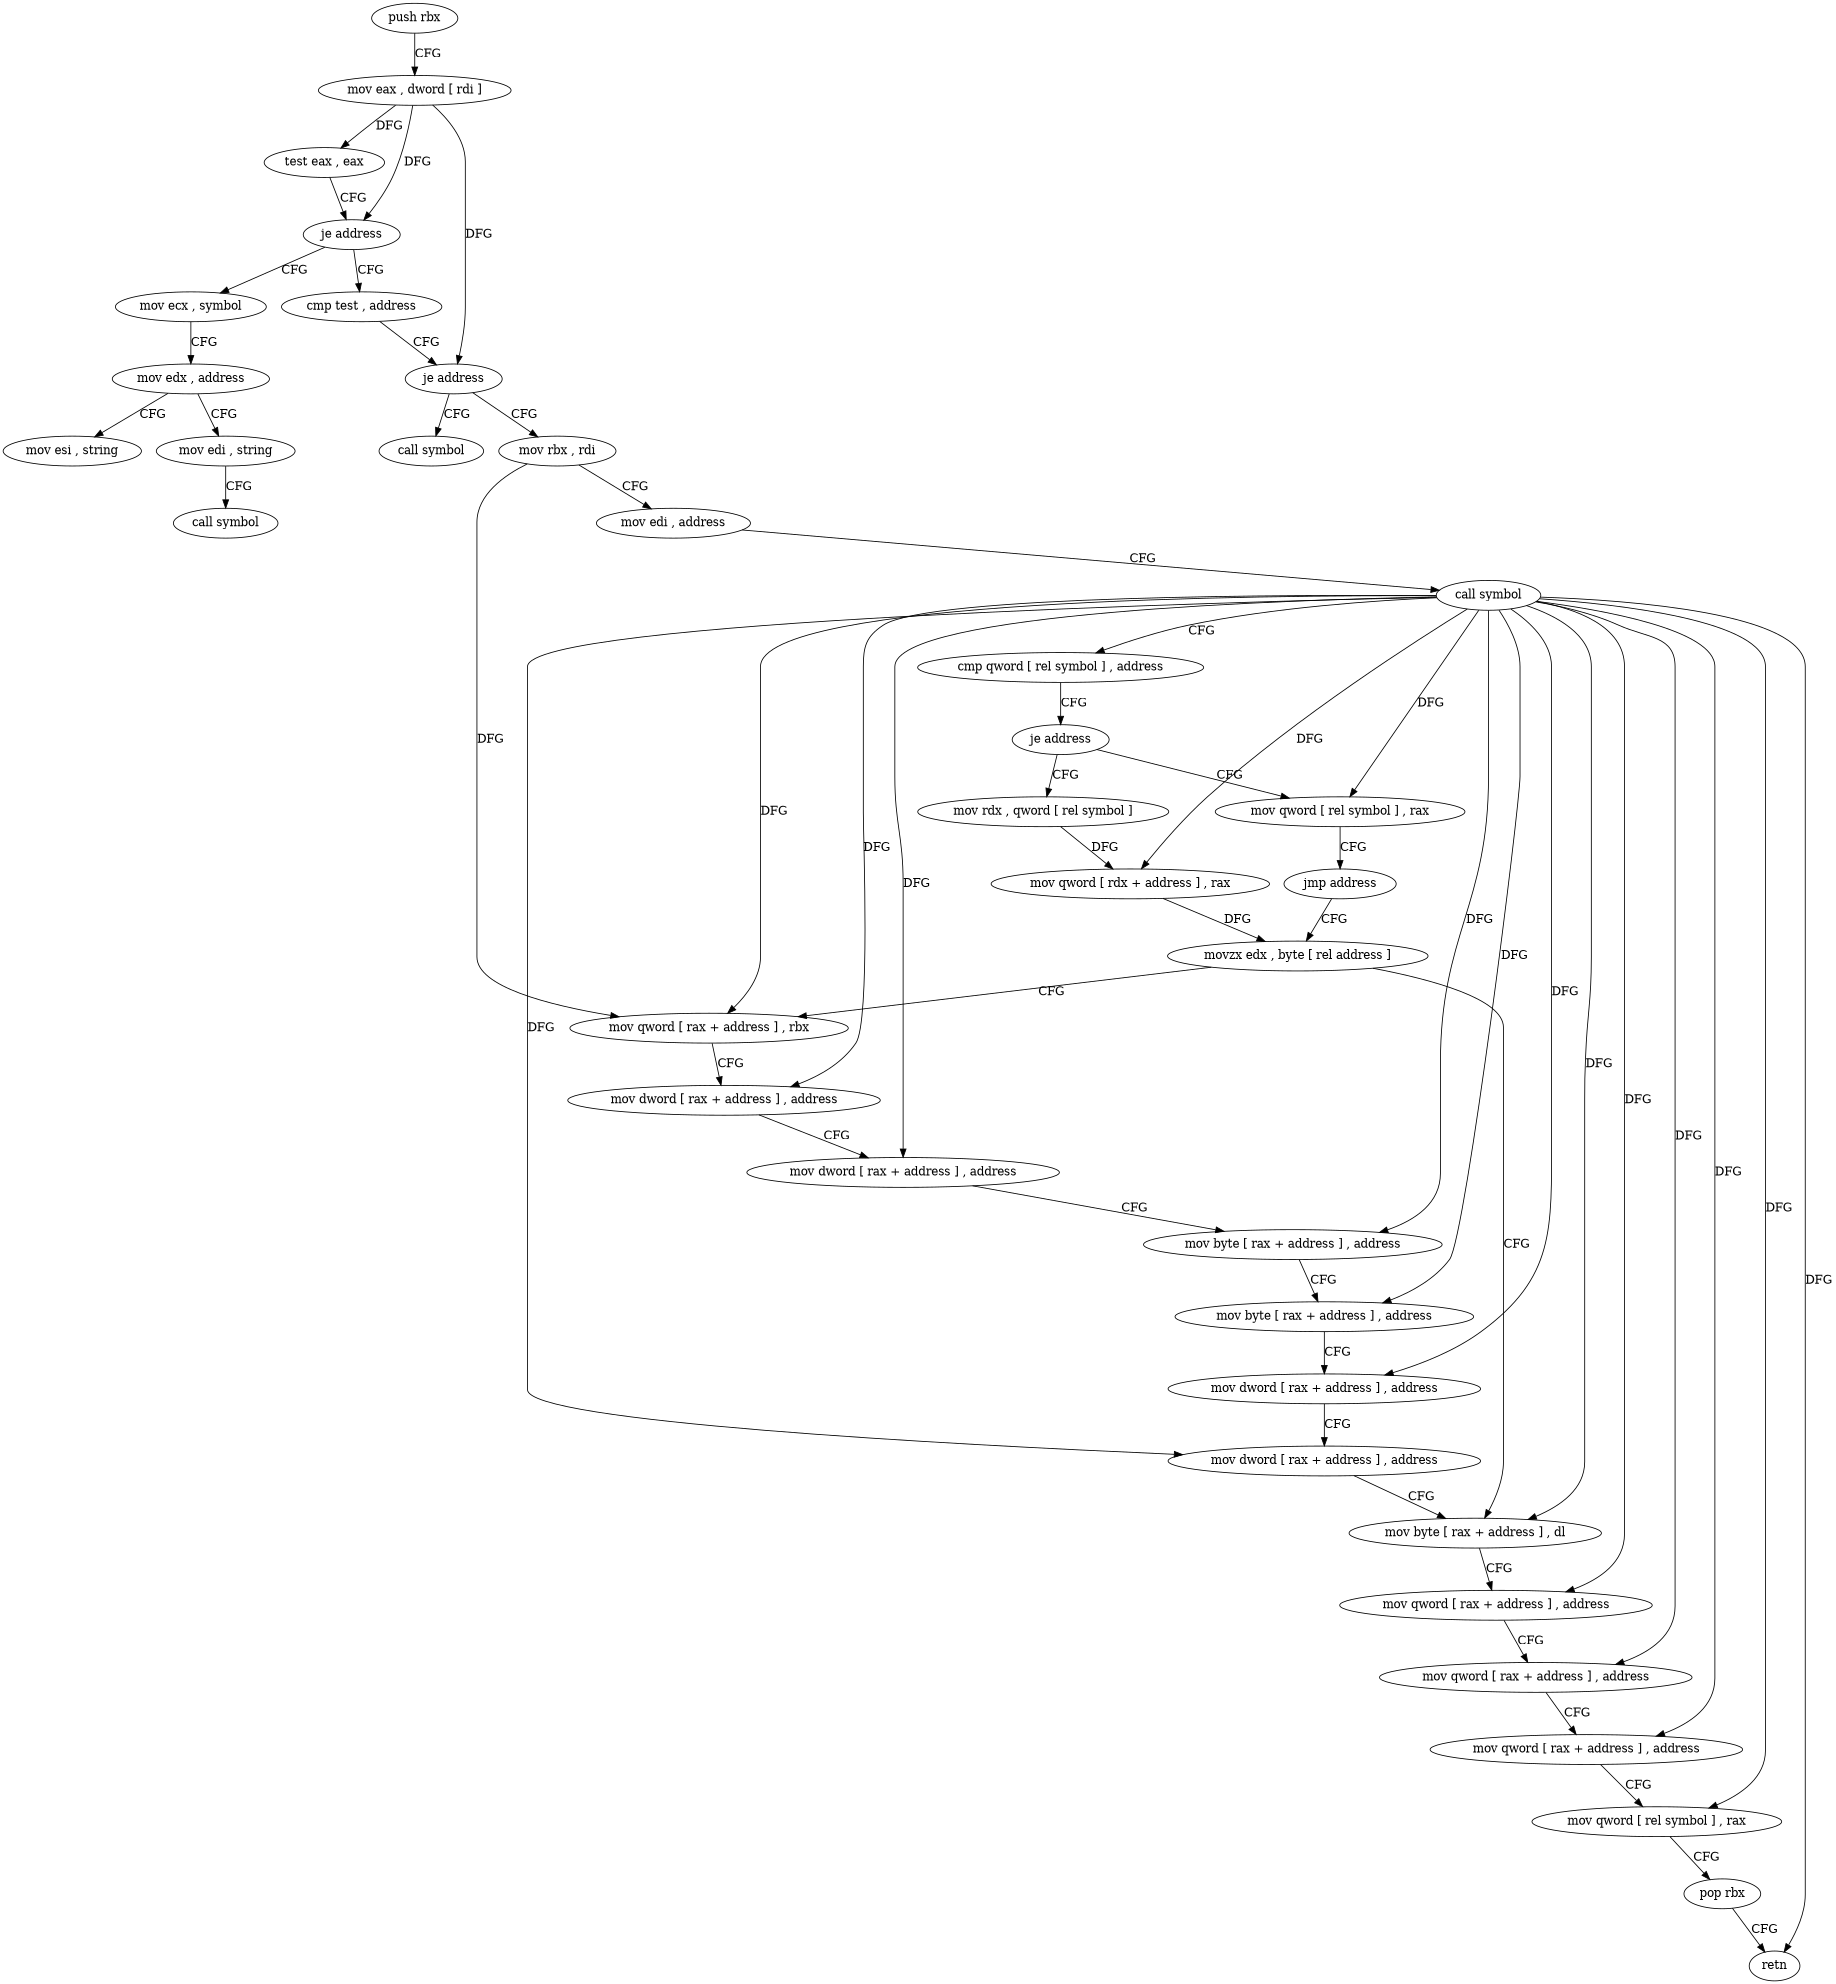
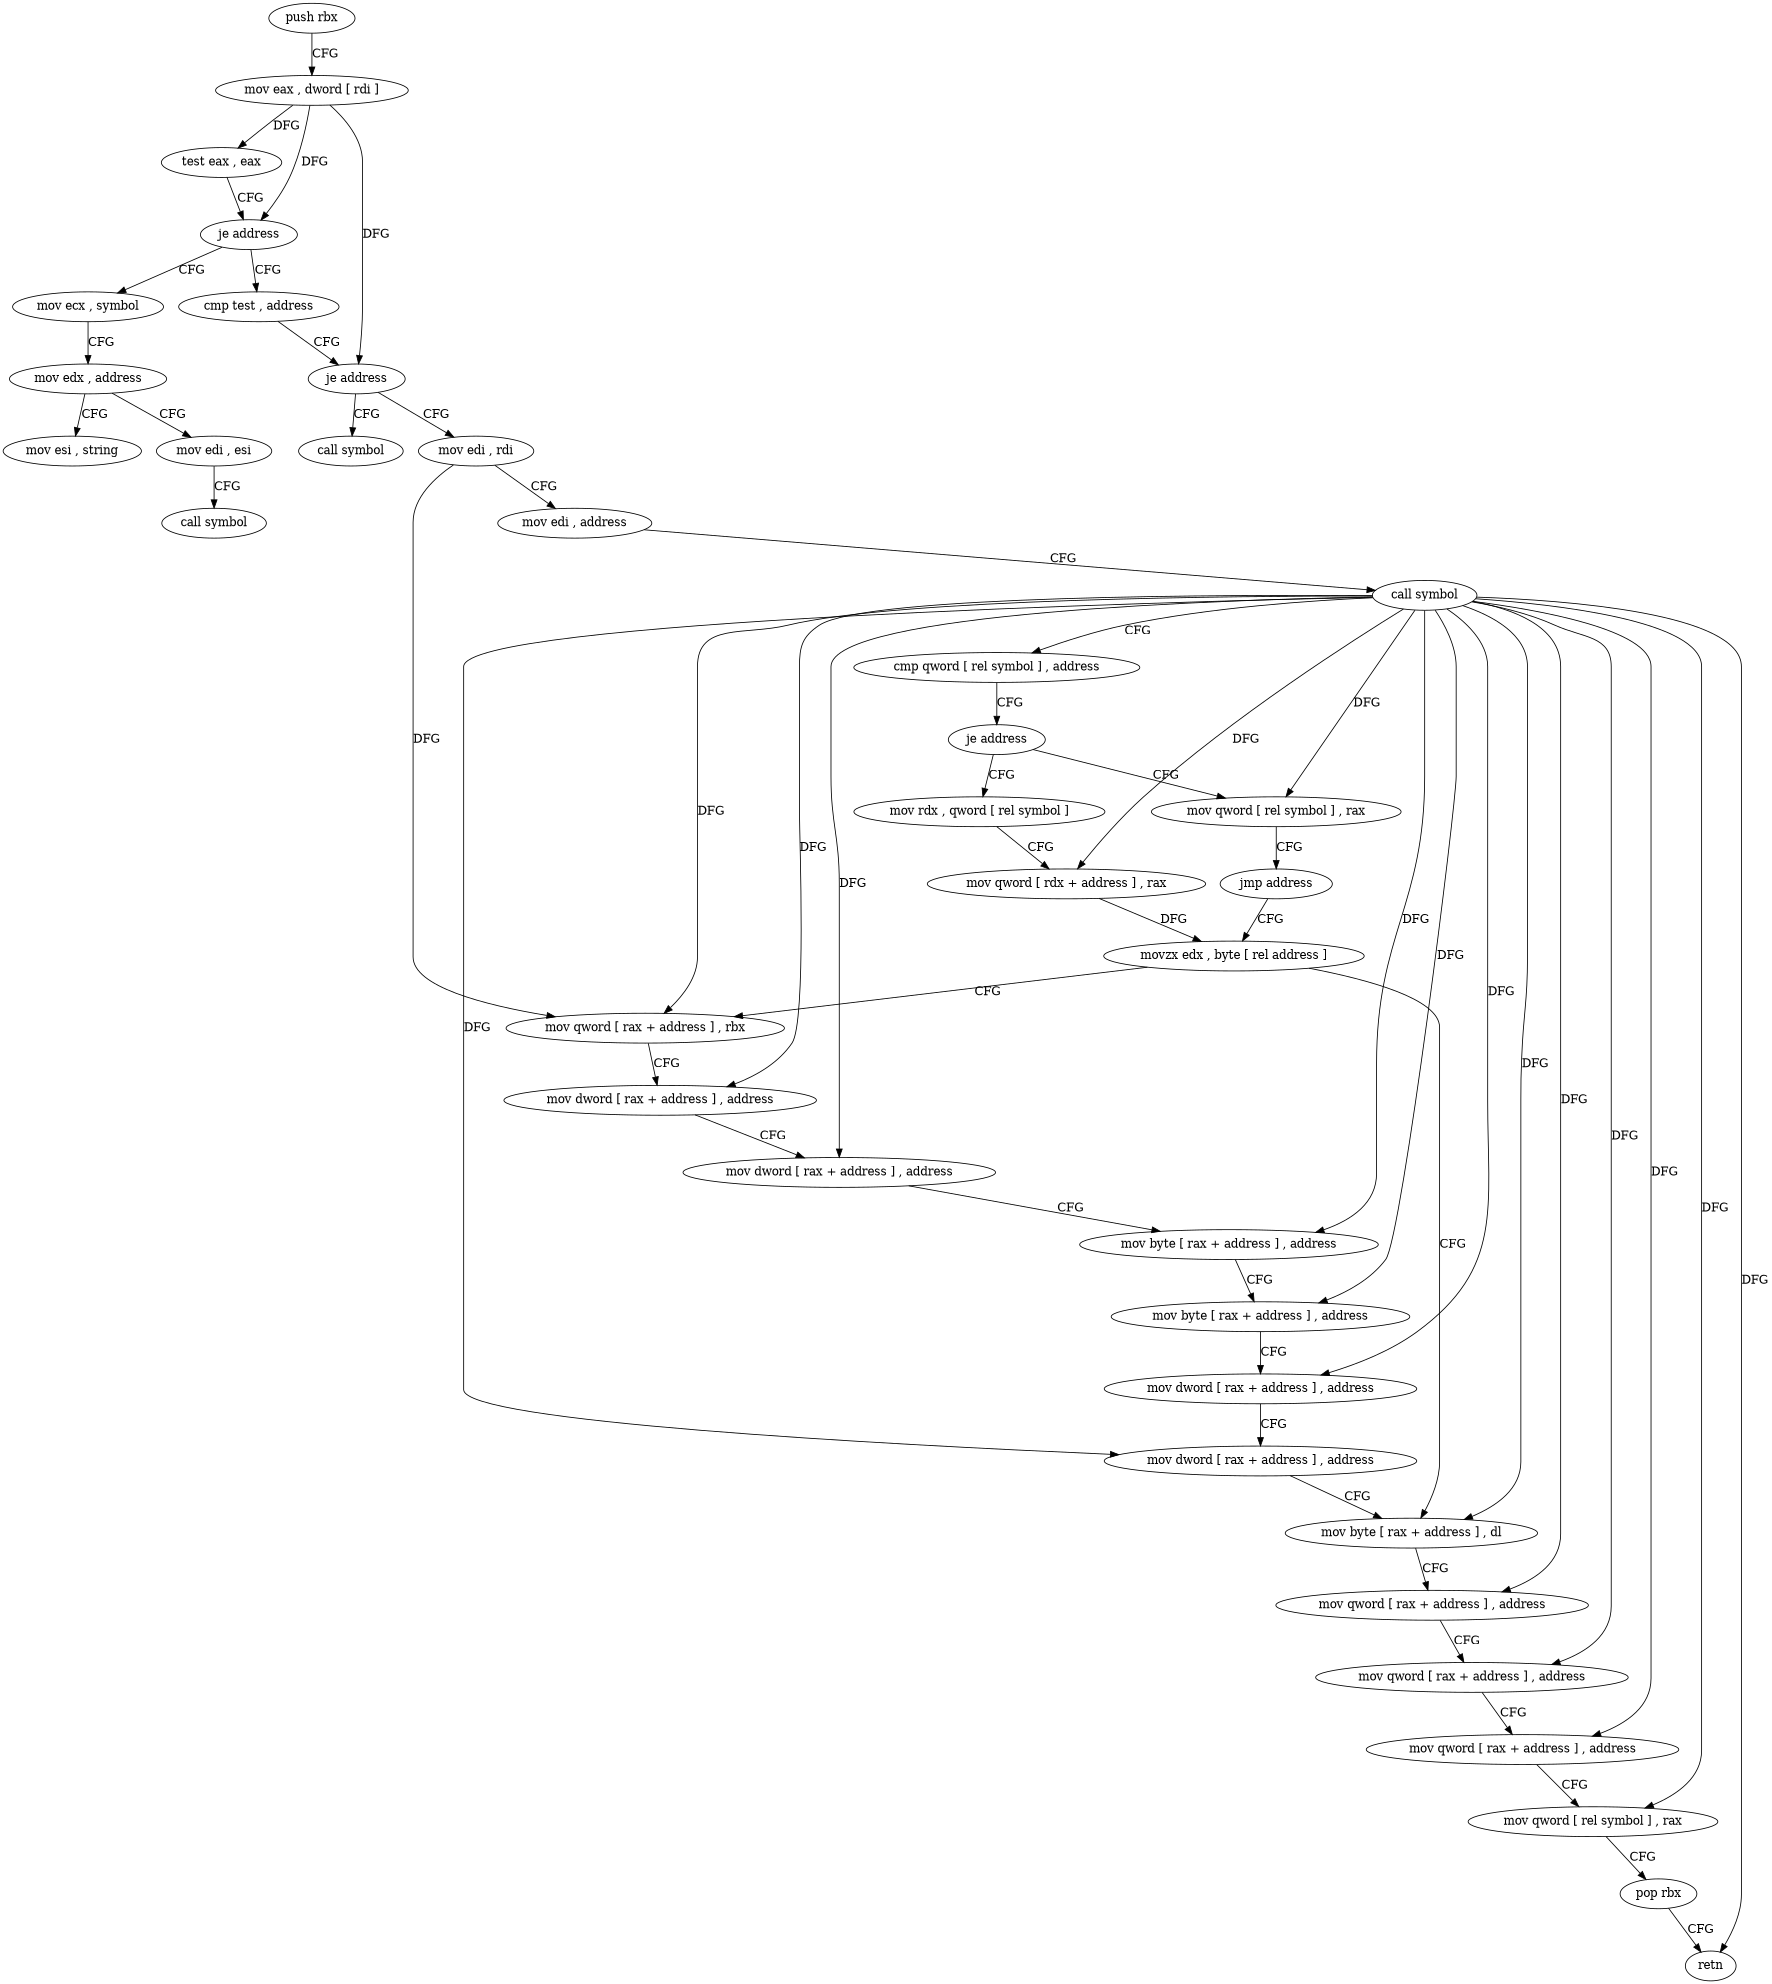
node "mov edi , string": label "mov edi , string" -> "mov edi , esi"
node "mov rbx , rdi": label "mov rbx , rdi" -> "mov edi , rdi"
edge "mov rdx , qword [ rel symbol ]" -> "mov qword [ rdx + address ] , rax": label "DFG" -> "CFG"
